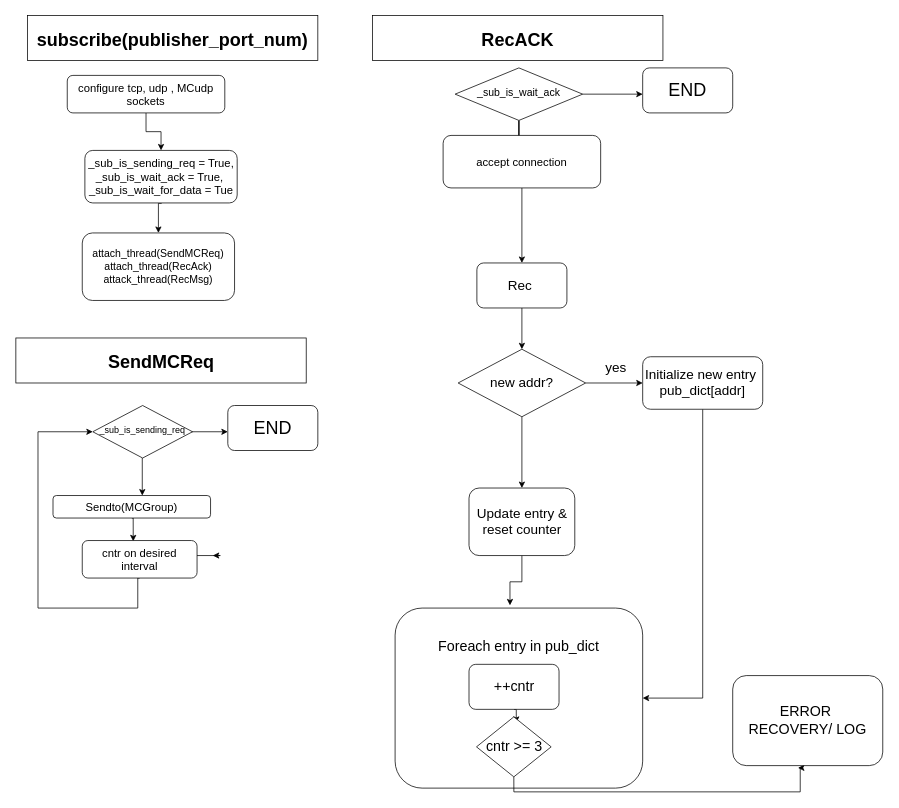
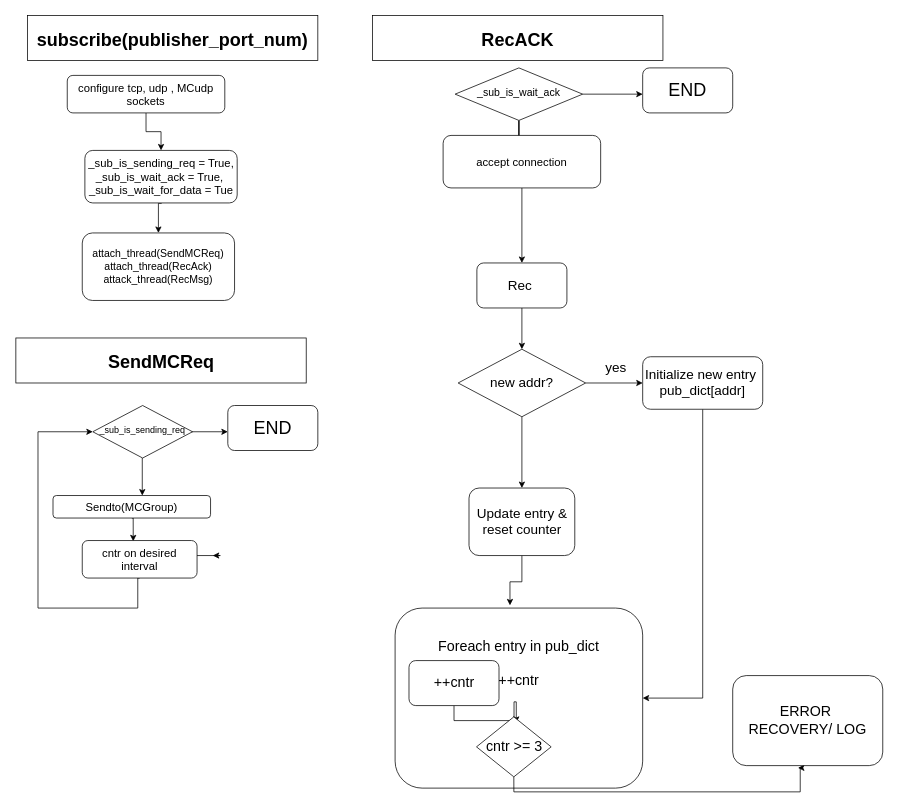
node "++cntr": moved (514, 687) -> (454, 683)
